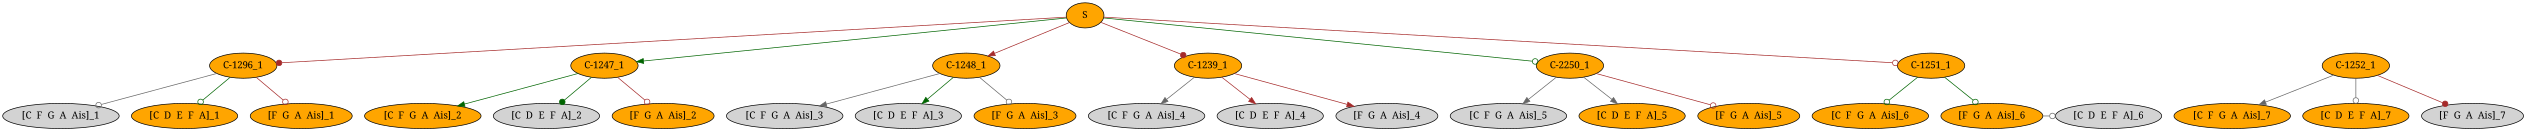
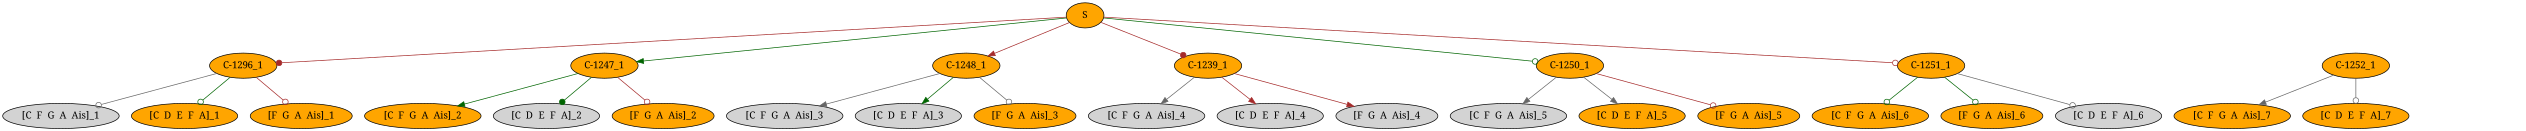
node "C-2250_1": label "C-2250_1" -> "C-1250_1"
edge "[F  G  A  Ais]_6" -> "[C  D  E  F  A]_6": now "C-1251_1" -> "[C  D  E  F  A]_6"
node "[F  G  A  Ais]_7": removed
